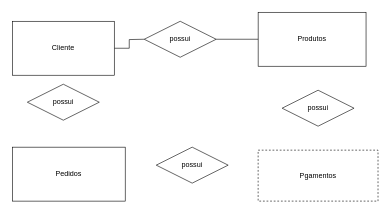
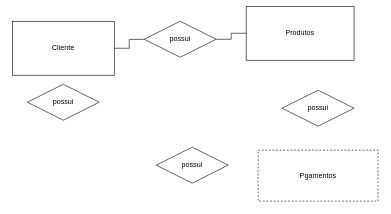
node "Produtos": moved (312, 39) -> (300, 33)
node "Pedidos": removed
